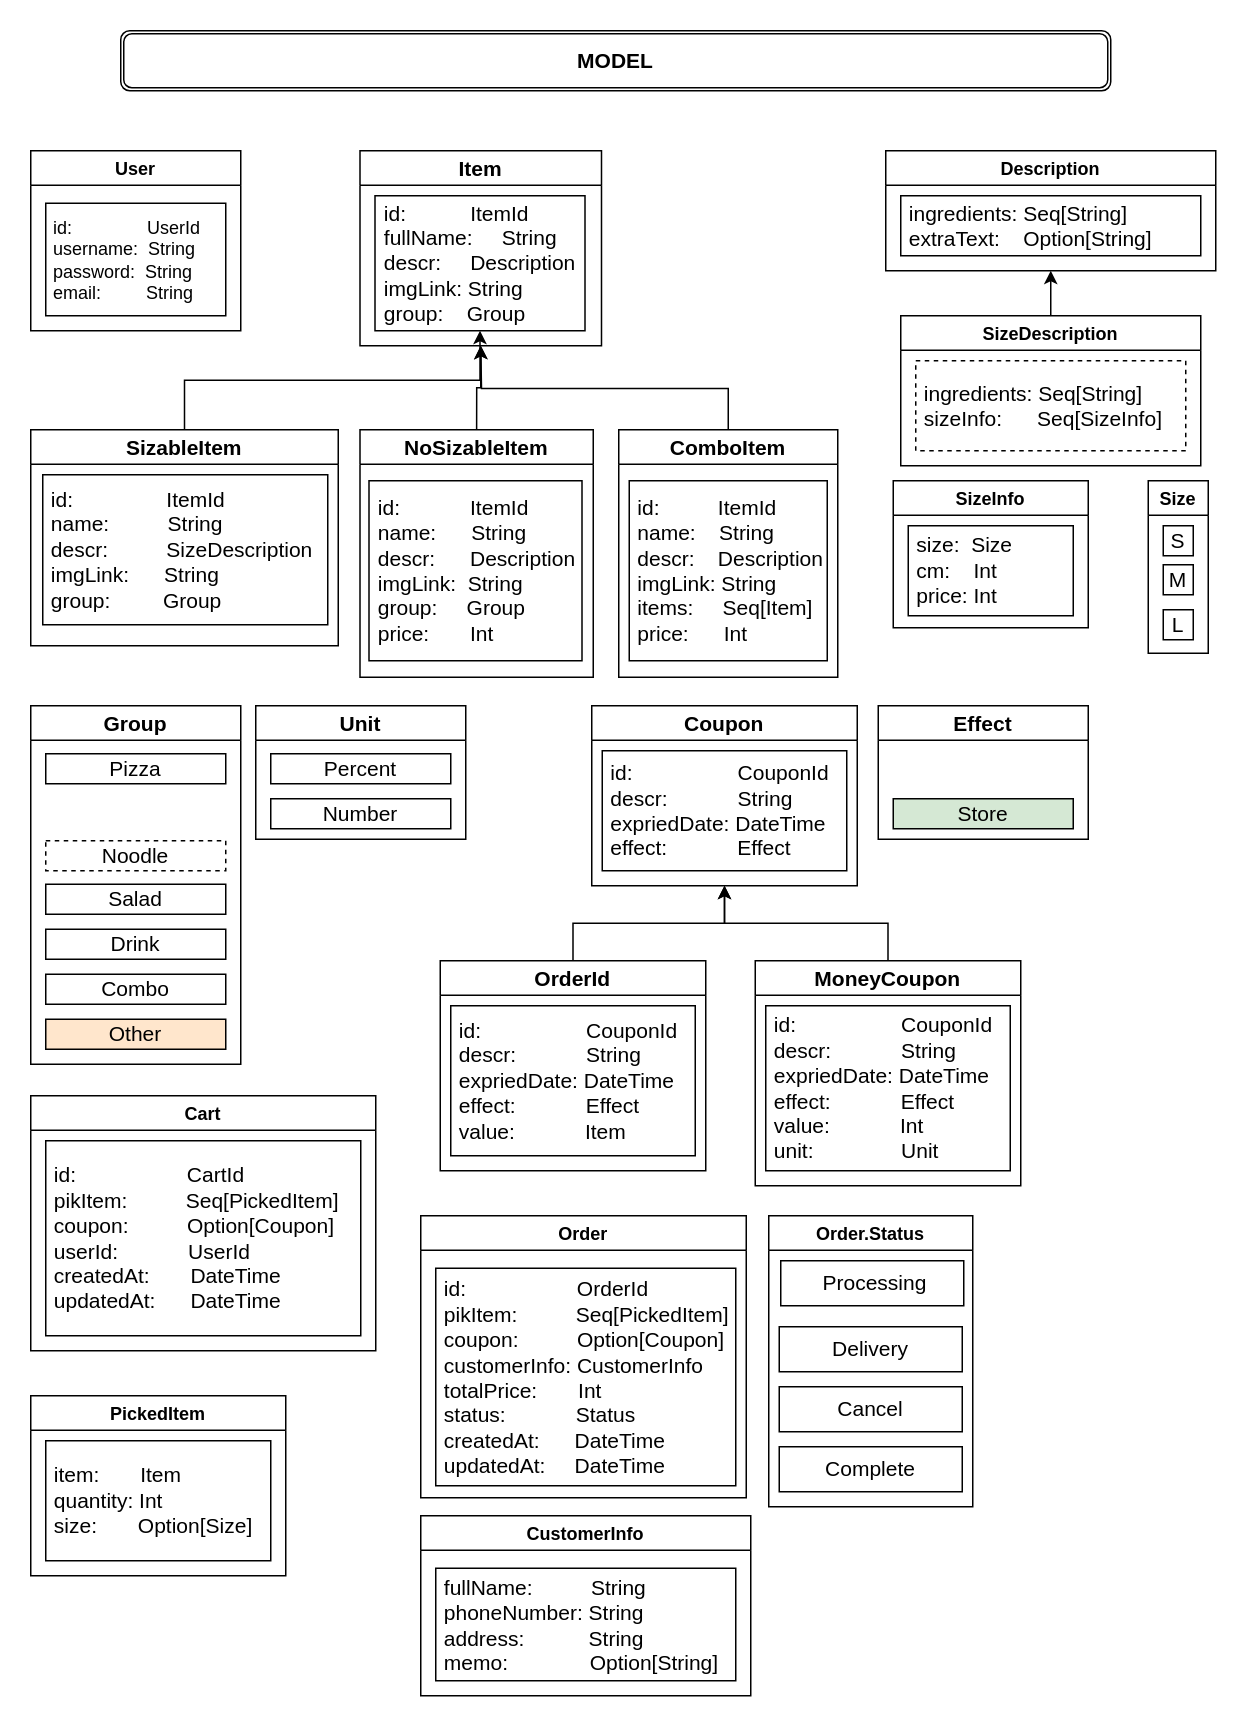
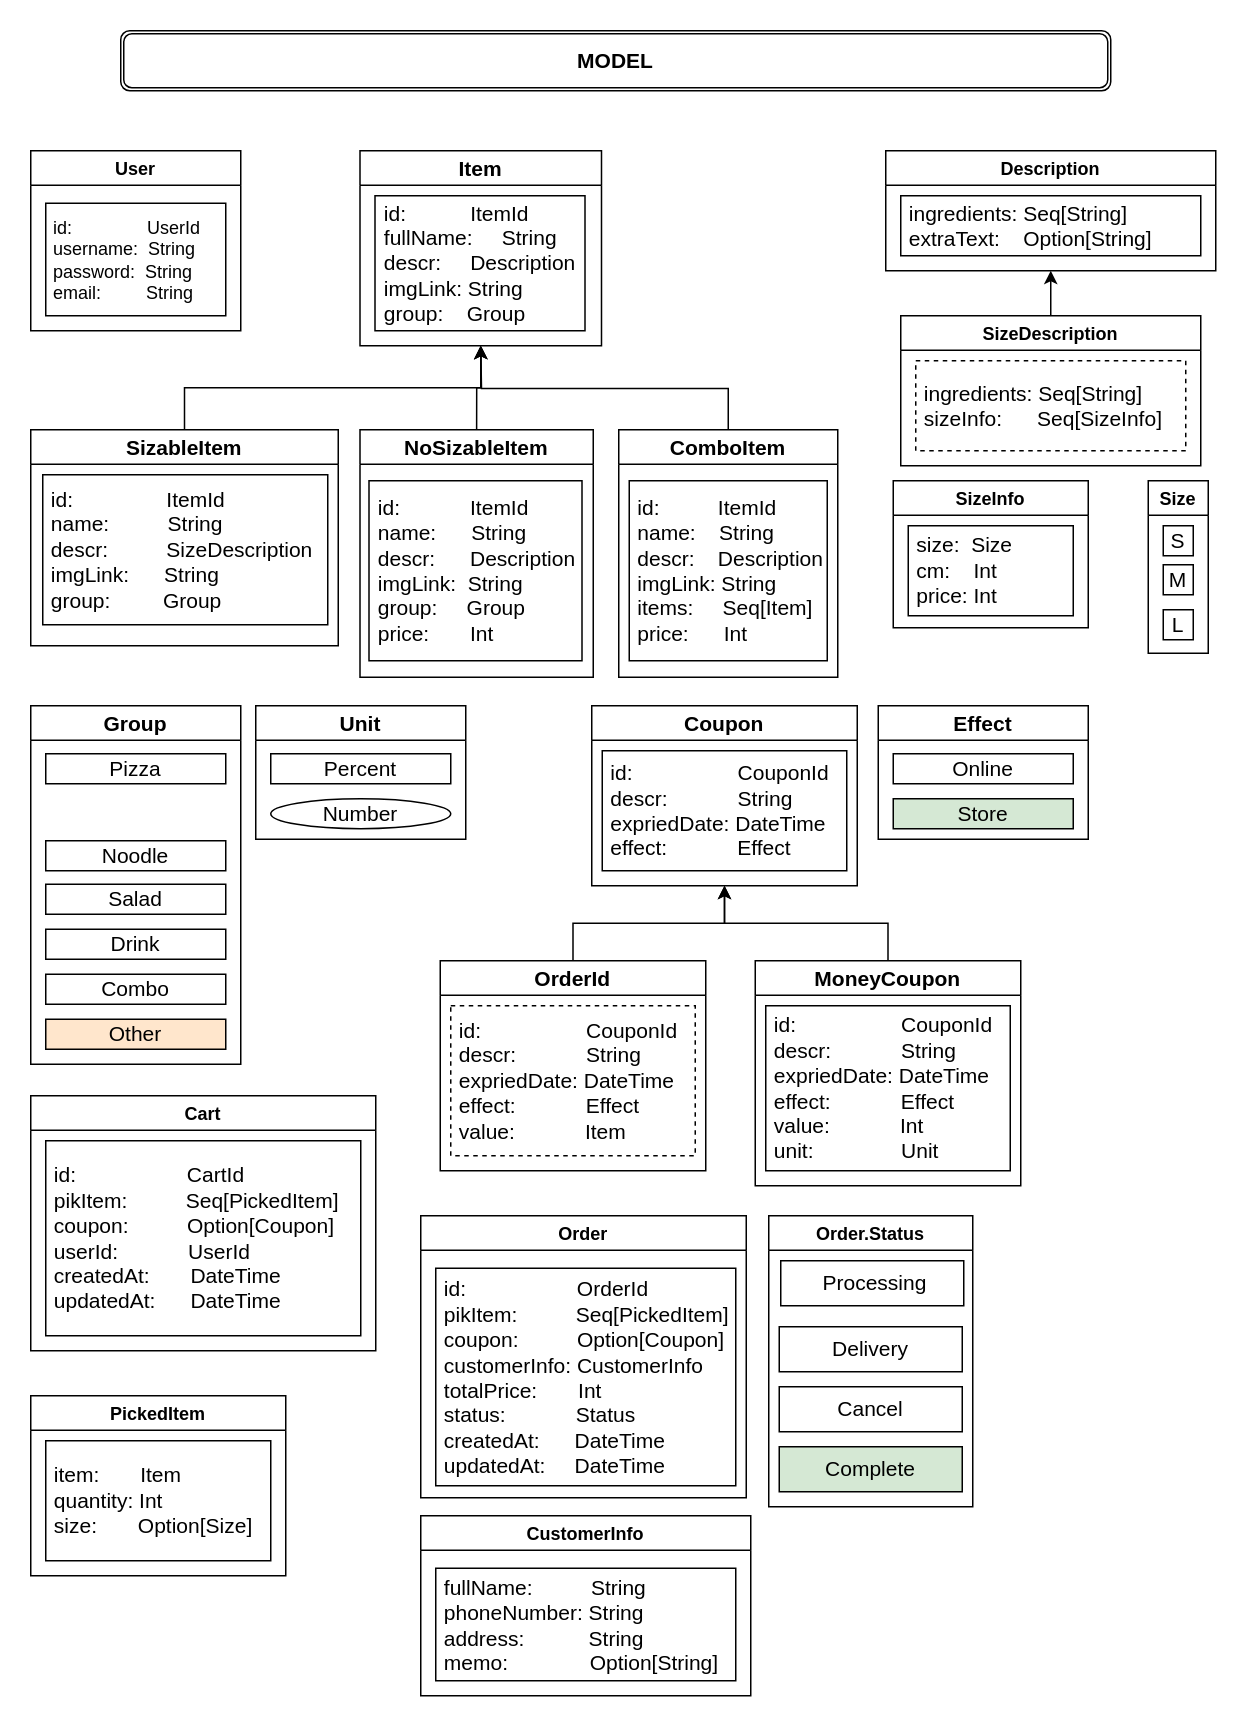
edge "SizableItem" -> "id: ItemId fullName: String descr: Description imgLink: String group: Group": now "SizableItem" -> "Item"
node "Online": added
node "Number": shape rectangle -> ellipse
node "Noodle": style dashed -> solid
node "id: CouponId descr: String expriedDate: DateTime effect: Effect value: Item": style solid -> dashed
node "Complete": fillcolor #ffffff -> #d5e8d4
